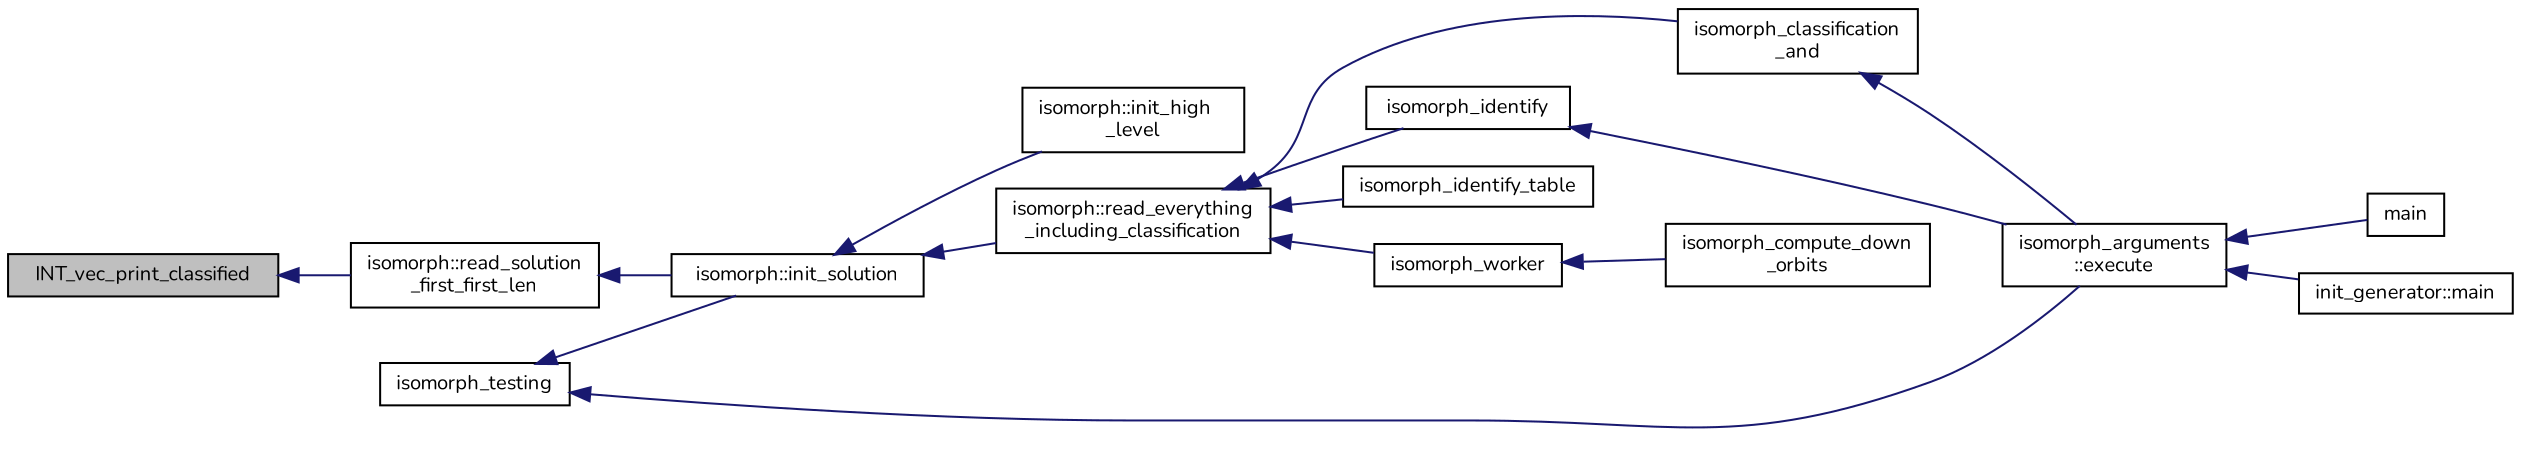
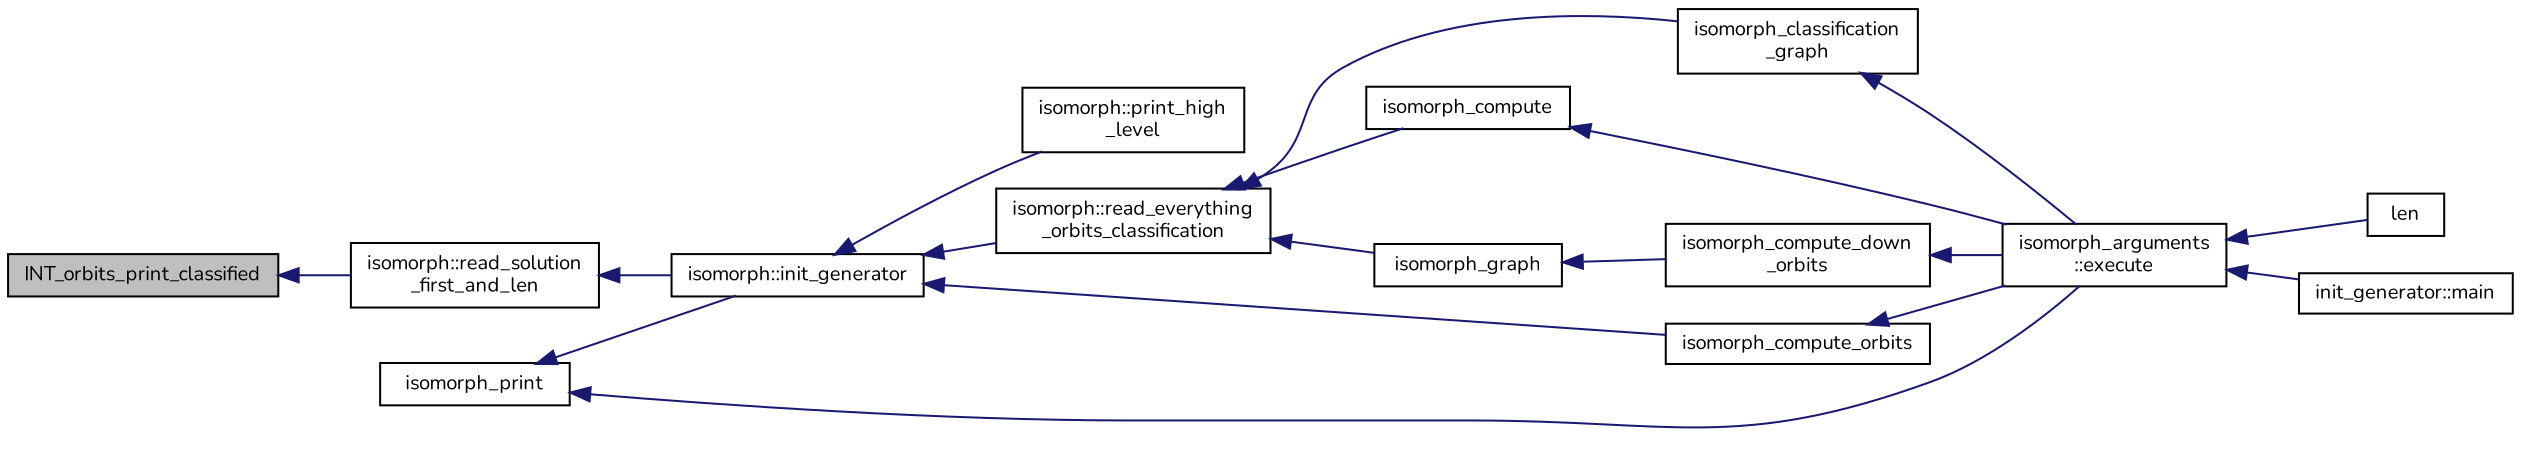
node "isomorph_classification _and": label "isomorph_classification _and" -> "isomorph_classification _graph"
node "isomorph_identify": label "isomorph_identify" -> "isomorph_compute"
node "isomorph::init_high _level": label "isomorph::init_high _level" -> "isomorph::print_high _level"
node "isomorph_identify_table": removed
node "main": label "main" -> "len"
node "isomorph::read_everything _including_classification": label "isomorph::read_everything _including_classification" -> "isomorph::read_everything _orbits_classification"
edge "isomorph_arguments ::execute" -> "isomorph_compute_down _orbits": added
node "isomorph_worker": label "isomorph_worker" -> "isomorph_graph"
node "INT_vec_print_classified": label "INT_vec_print_classified" -> "INT_orbits_print_classified"
node "isomorph::read_solution _first_first_len": label "isomorph::read_solution _first_first_len" -> "isomorph::read_solution _first_and_len"
node "isomorph::init_solution": label "isomorph::init_solution" -> "isomorph::init_generator"
node "isomorph_compute_orbits": added
node "isomorph_testing": label "isomorph_testing" -> "isomorph_print"
